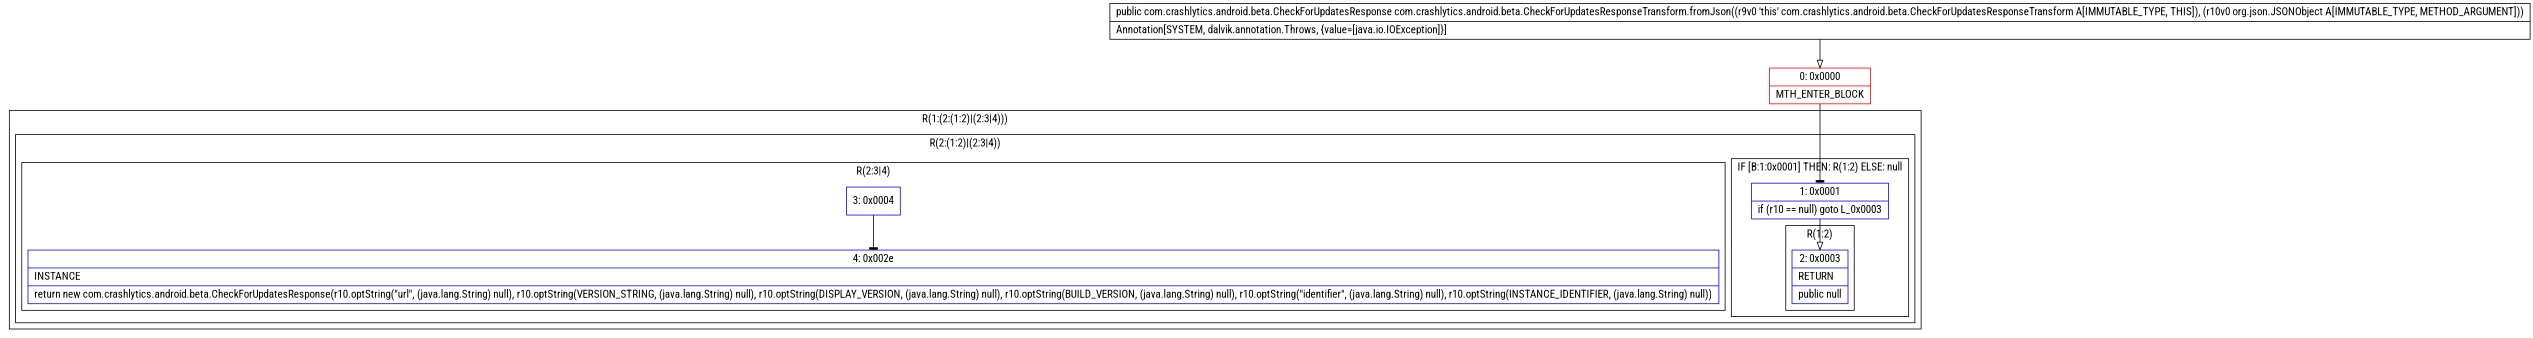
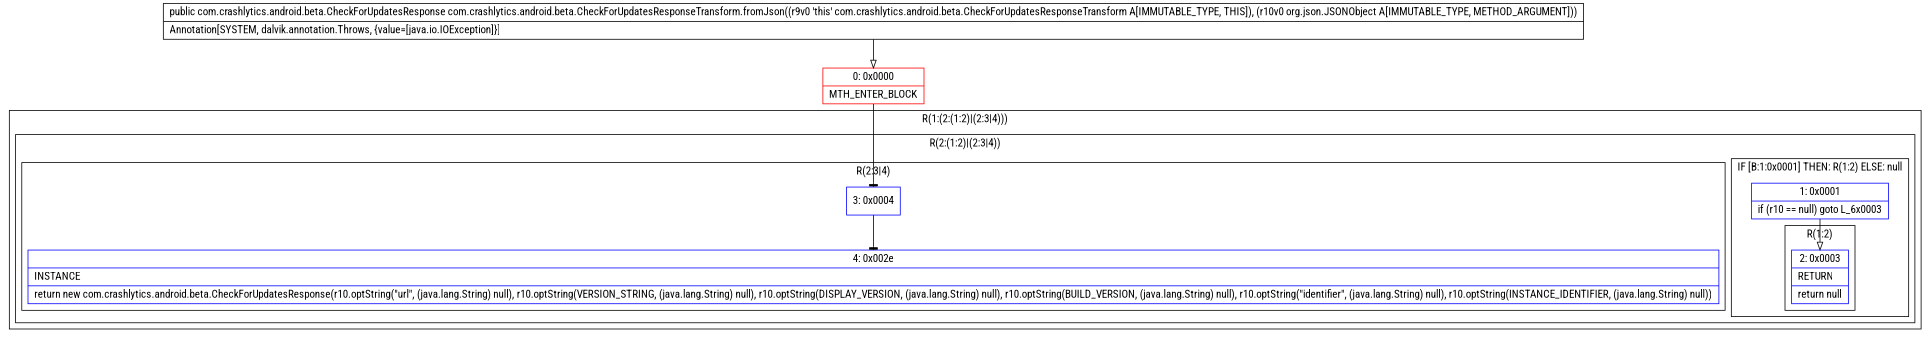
edge "0: 0x0000" -> "1: 0x0001": now "0: 0x0000" -> "3: 0x0004"
node "1: 0x0001": text "if (r10 == null) goto L_0x0003" -> "if (r10 == null) goto L_6x0003"
node "2: 0x0003": text "public null" -> "return null"
